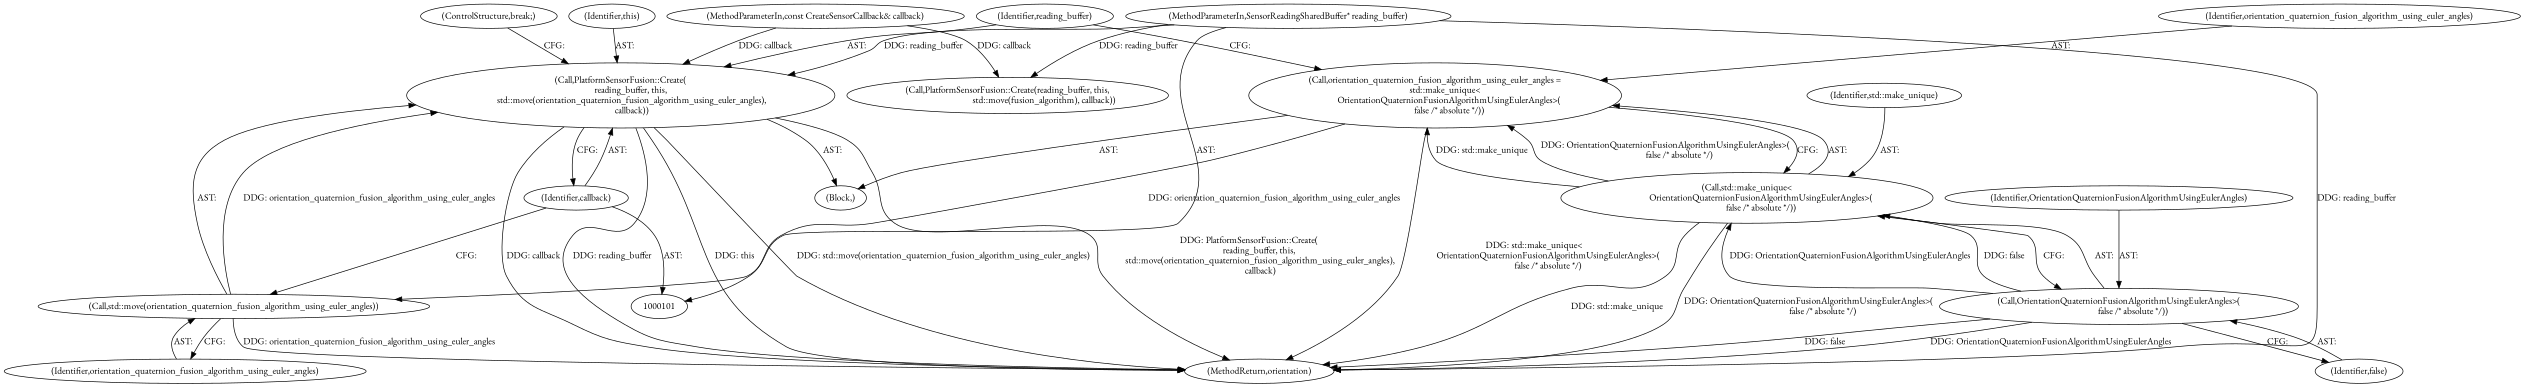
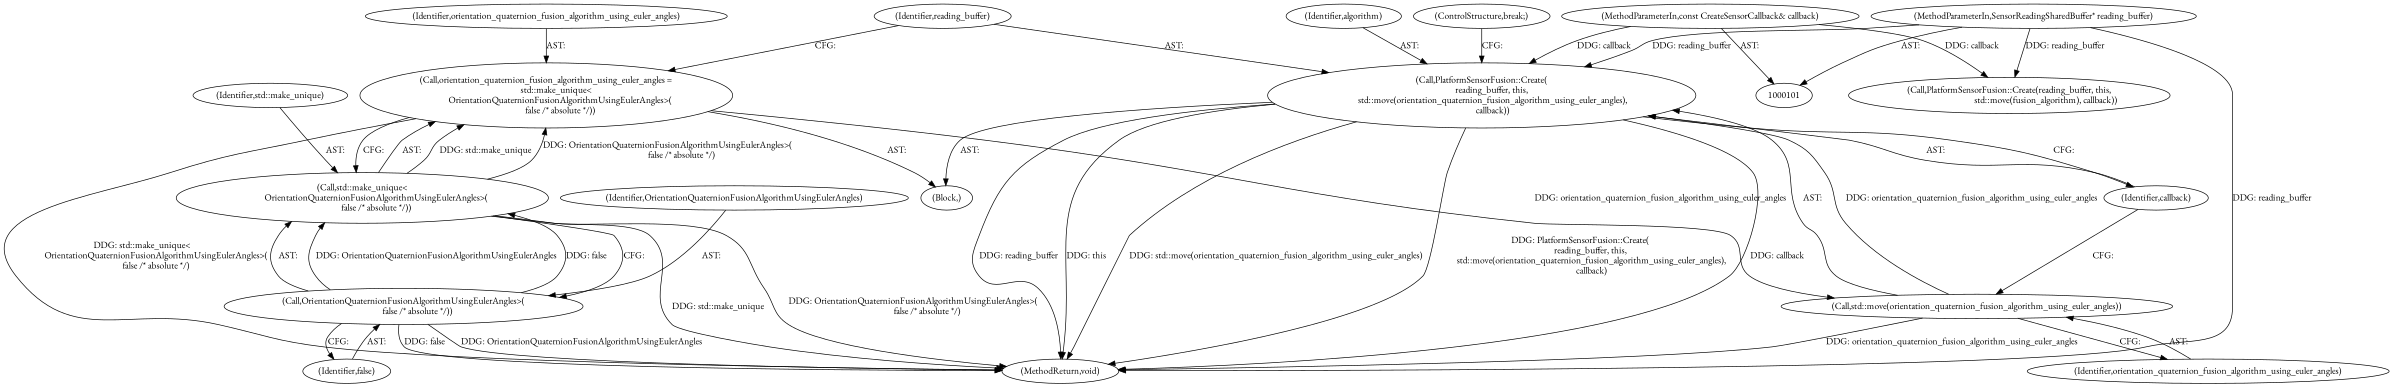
node "(Identifier,this)": label "(Identifier,this)" -> "(Identifier,algorithm)"
edge "(Identifier,callback)" -> "1000101": now "(MethodParameterIn,const CreateSensorCallback& callback)" -> "1000101"
node "(MethodReturn,orientation)": label "(MethodReturn,orientation)" -> "(MethodReturn,void)"
